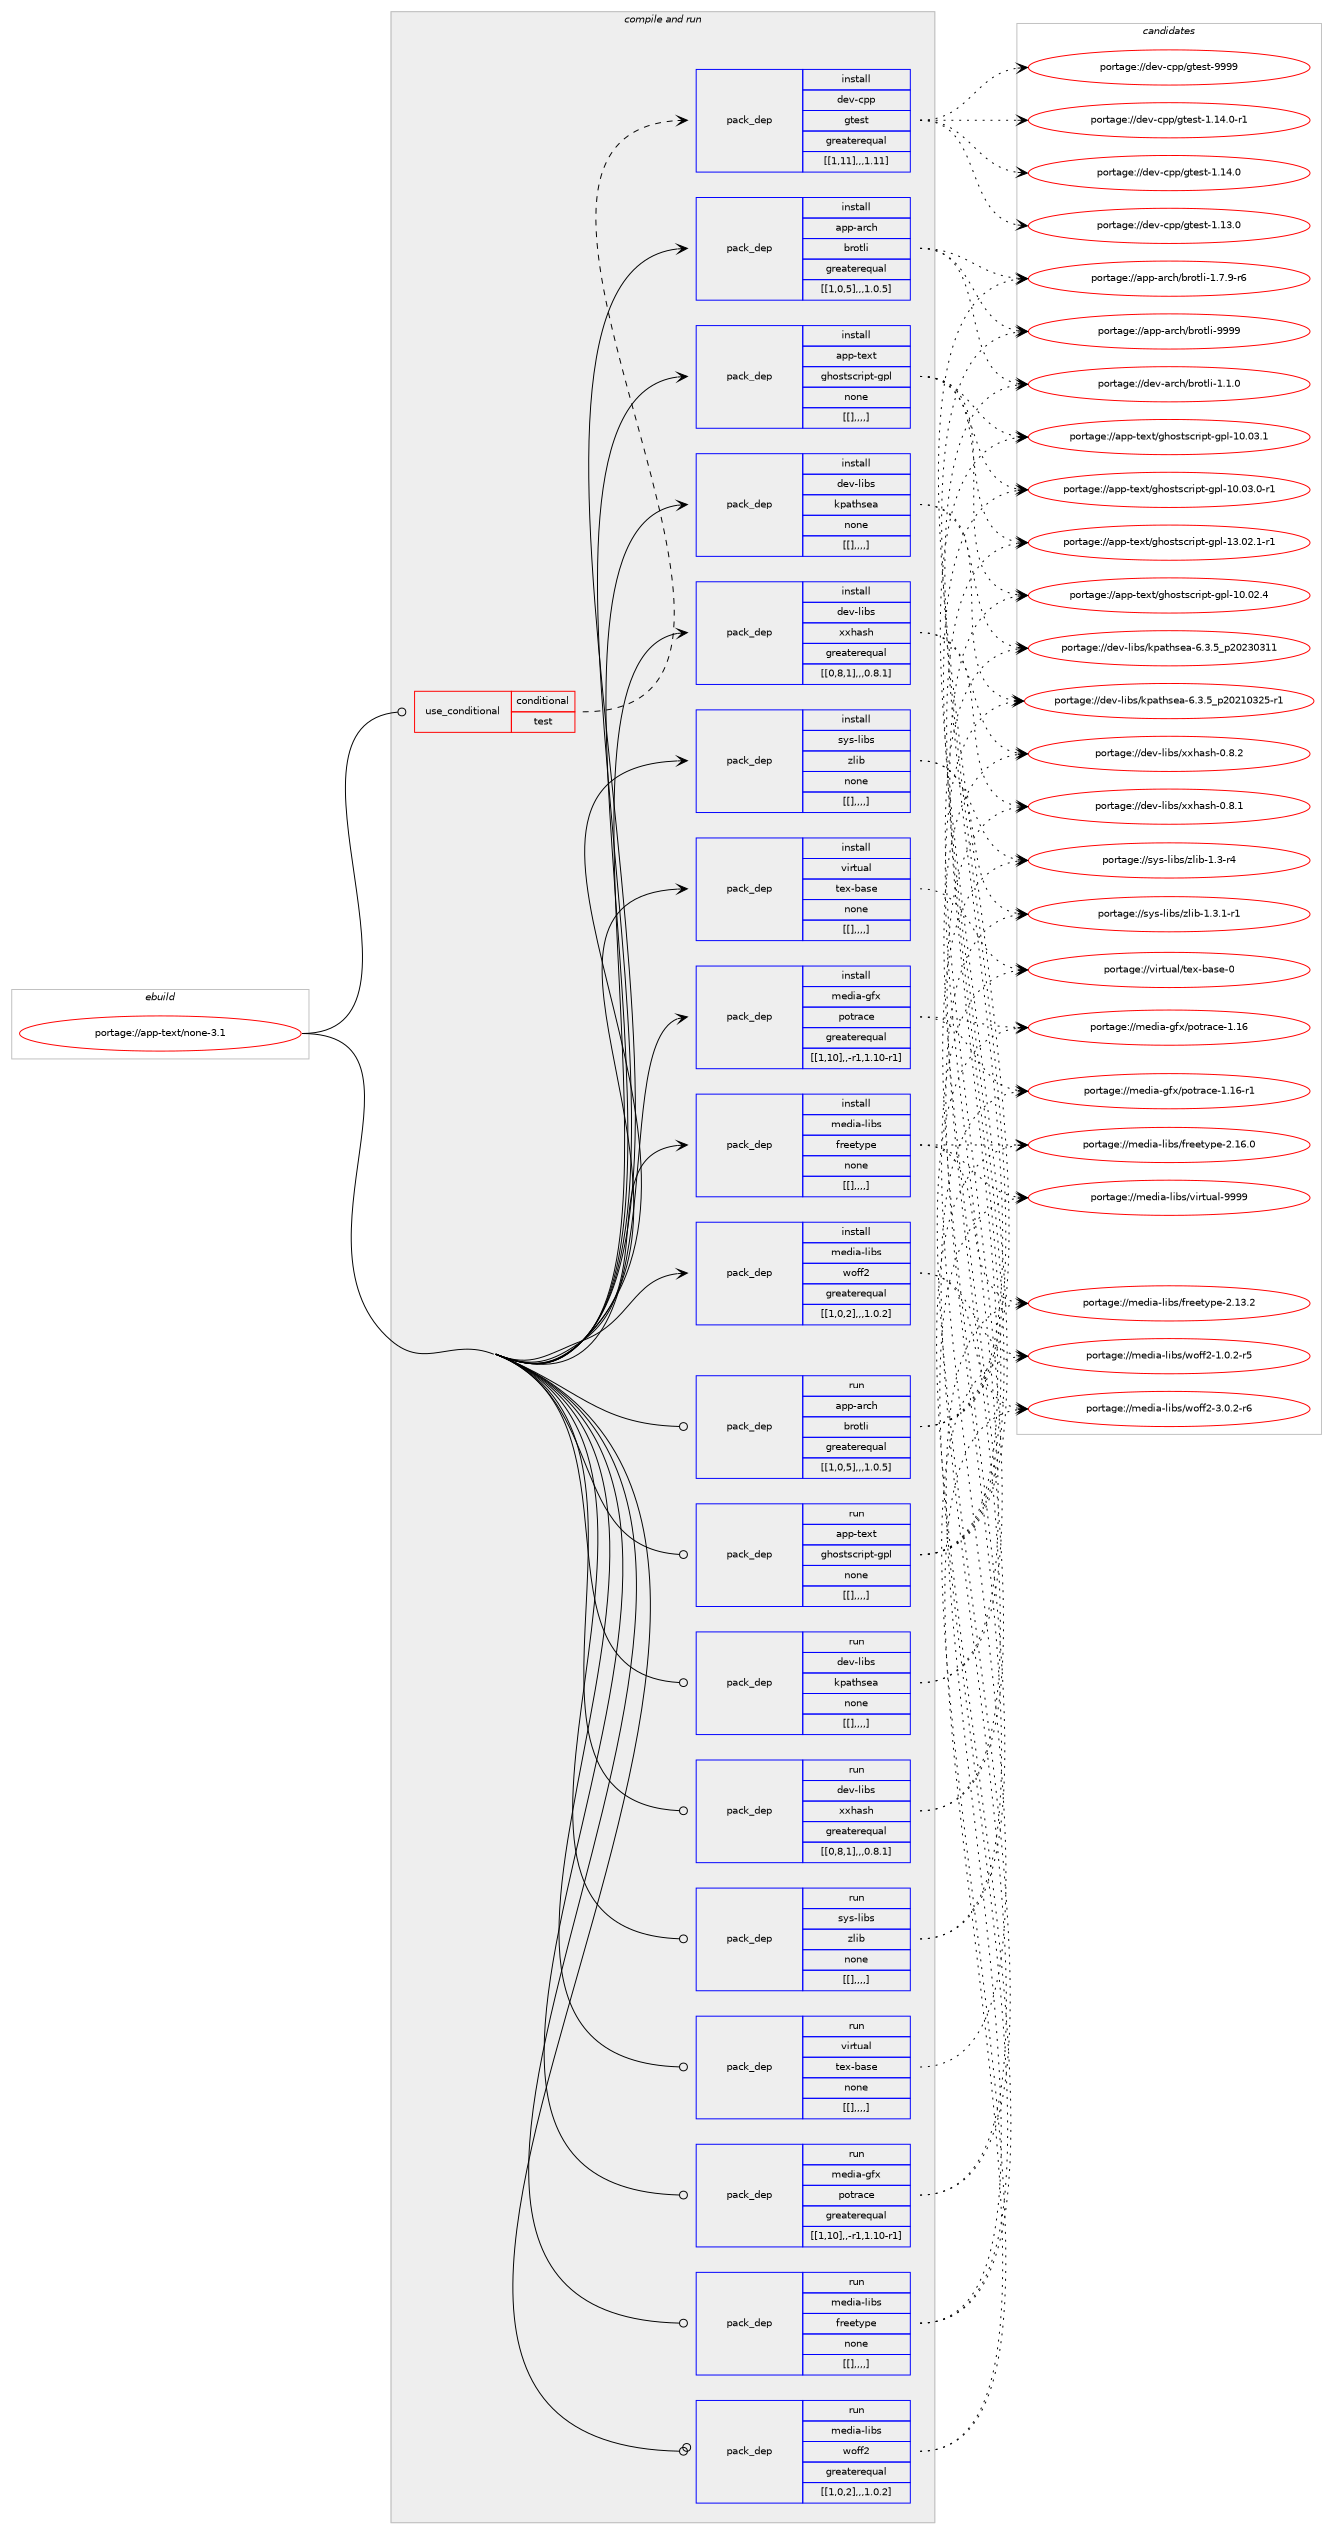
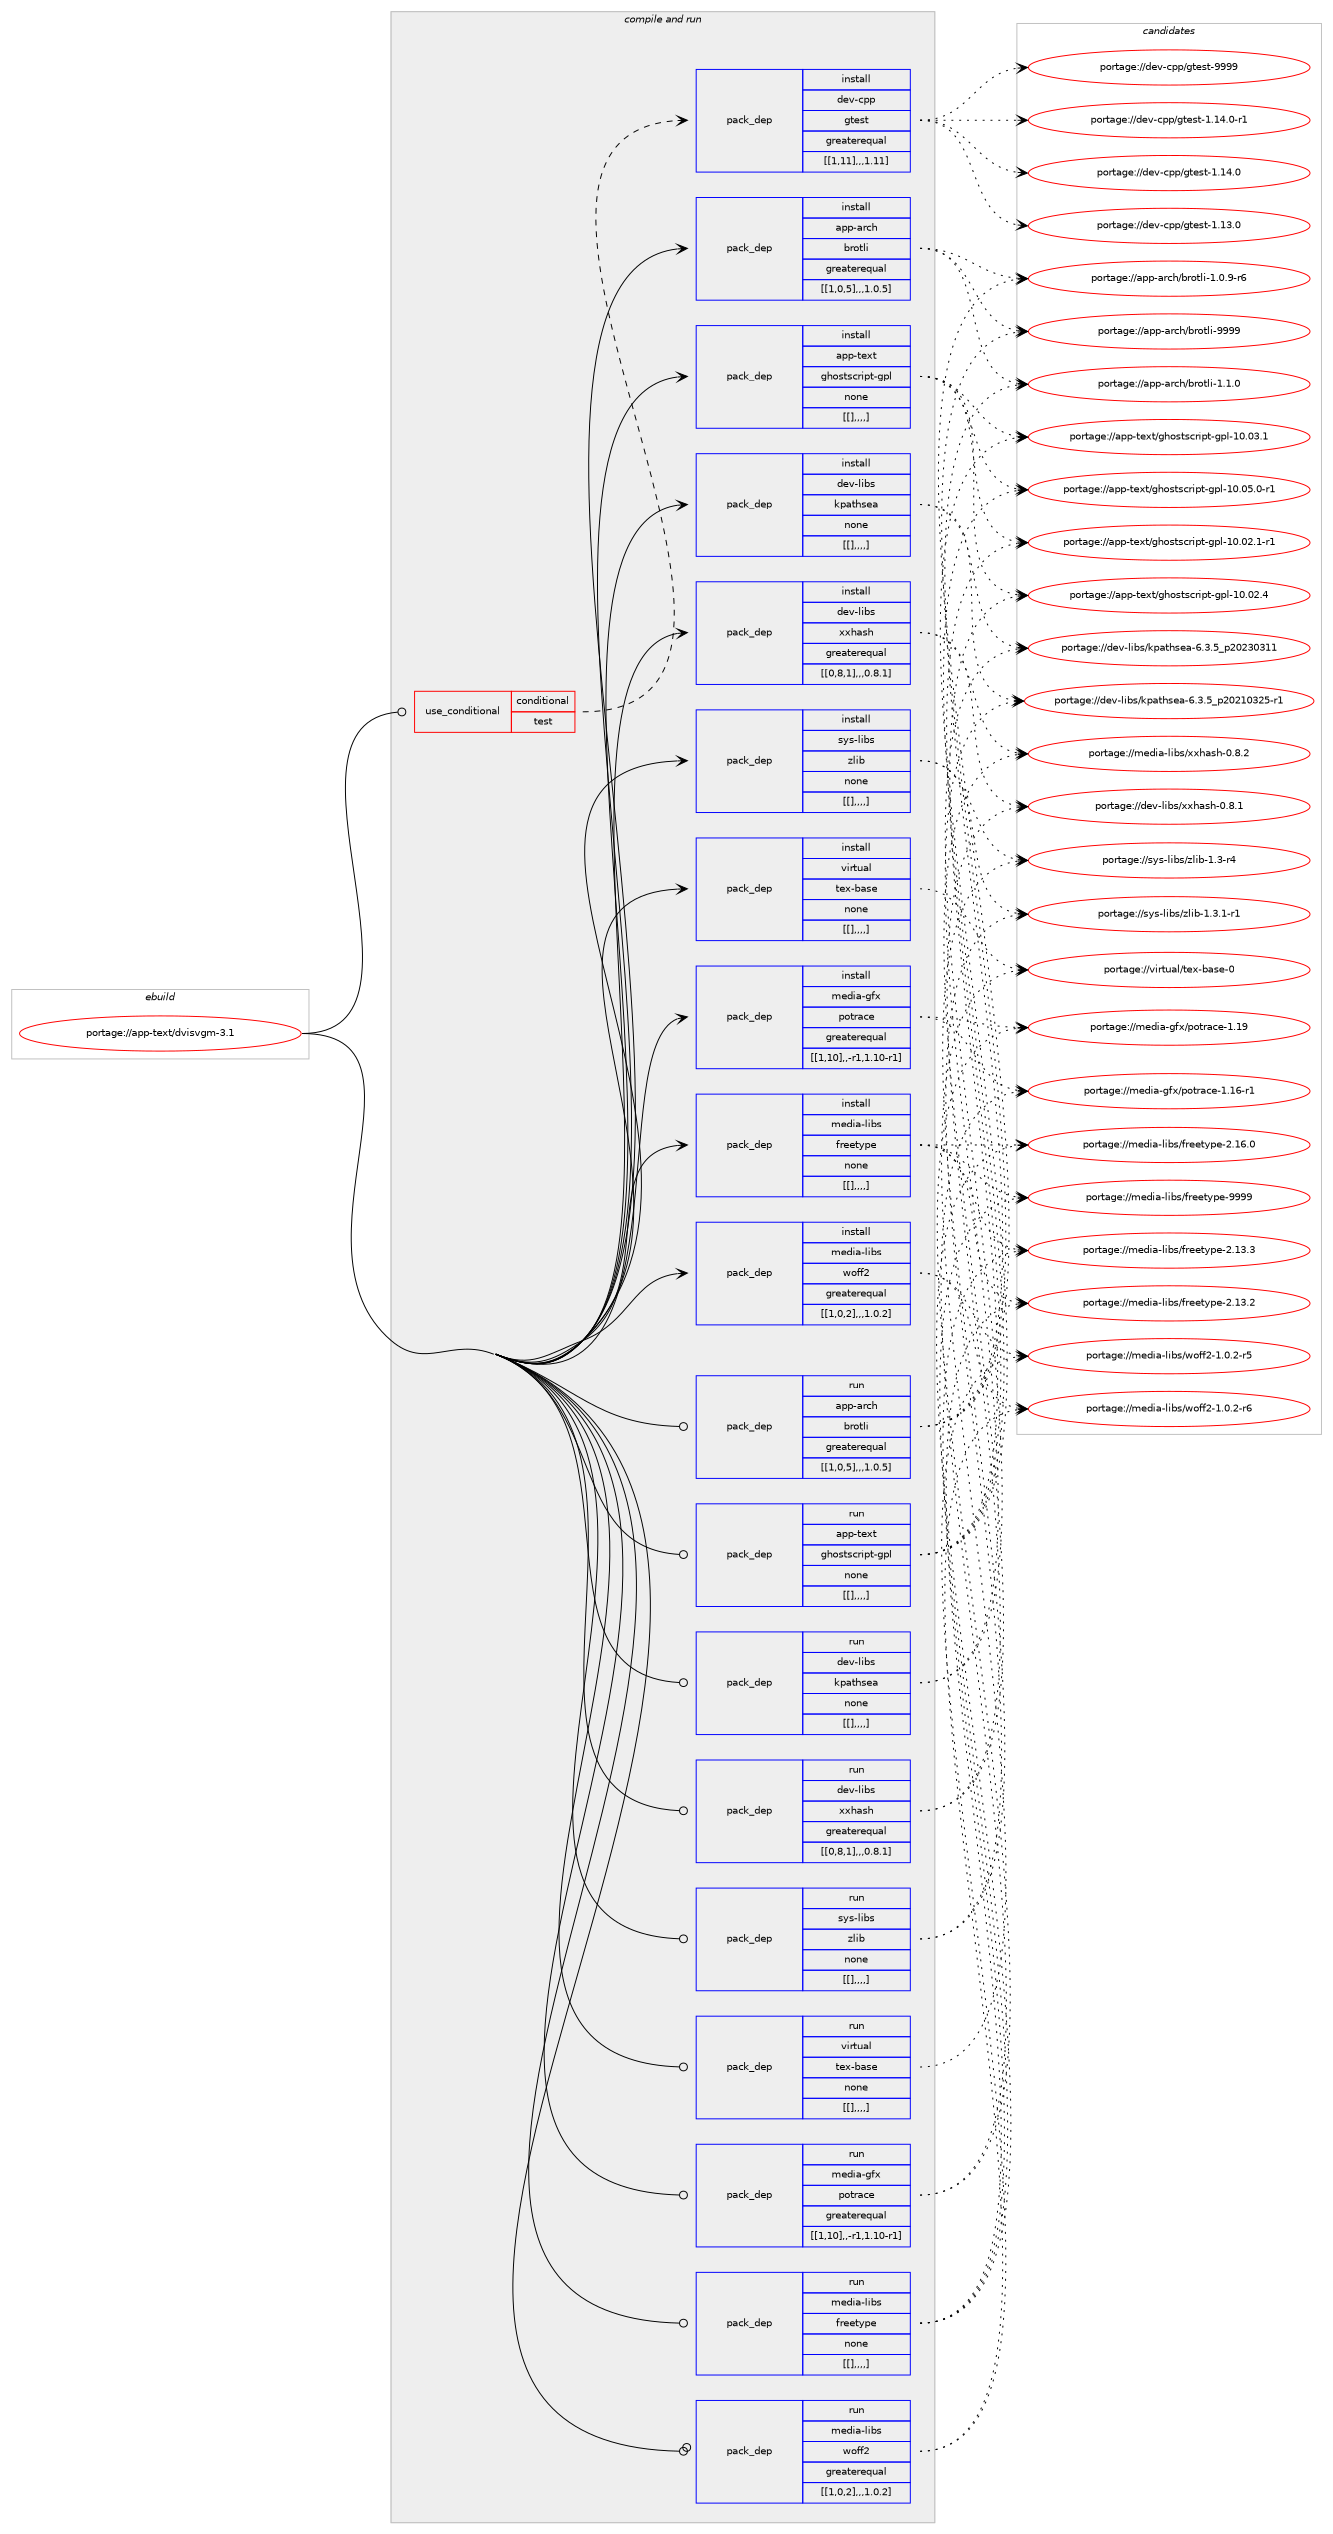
node "portage://app-arch/brotli-1.7.9-r6": label "portage://app-arch/brotli-1.7.9-r6" -> "portage://app-arch/brotli-1.0.9-r6"
node "portage://dev-arch/brotli-1.1.0": label "portage://dev-arch/brotli-1.1.0" -> "portage://app-arch/brotli-1.1.0"
node "portage://app-text/ghostscript-gpl-10.03.0-r1": label "portage://app-text/ghostscript-gpl-10.03.0-r1" -> "portage://app-text/ghostscript-gpl-10.05.0-r1"
node "portage://app-text/ghostscript-gpl-13.02.1-r1": label "portage://app-text/ghostscript-gpl-13.02.1-r1" -> "portage://app-text/ghostscript-gpl-10.02.1-r1"
node "portage://dev-libs/xxhash-0.8.2": label "portage://dev-libs/xxhash-0.8.2" -> "portage://media-libs/xxhash-0.8.2"
node "portage://media-gfx/potrace-1.16": label "portage://media-gfx/potrace-1.16" -> "portage://media-gfx/potrace-1.19"
node "portage://app-text/none-3.1": label "portage://app-text/none-3.1" -> "portage://app-text/dvisvgm-3.1"
node "portage://media-libs/virtual-9999": label "portage://media-libs/virtual-9999" -> "portage://media-libs/freetype-9999"
node "portage://media-libs/freetype-2.13.3": added
node "portage://media-libs/woff2-3.0.2-r6": label "portage://media-libs/woff2-3.0.2-r6" -> "portage://media-libs/woff2-1.0.2-r6"
